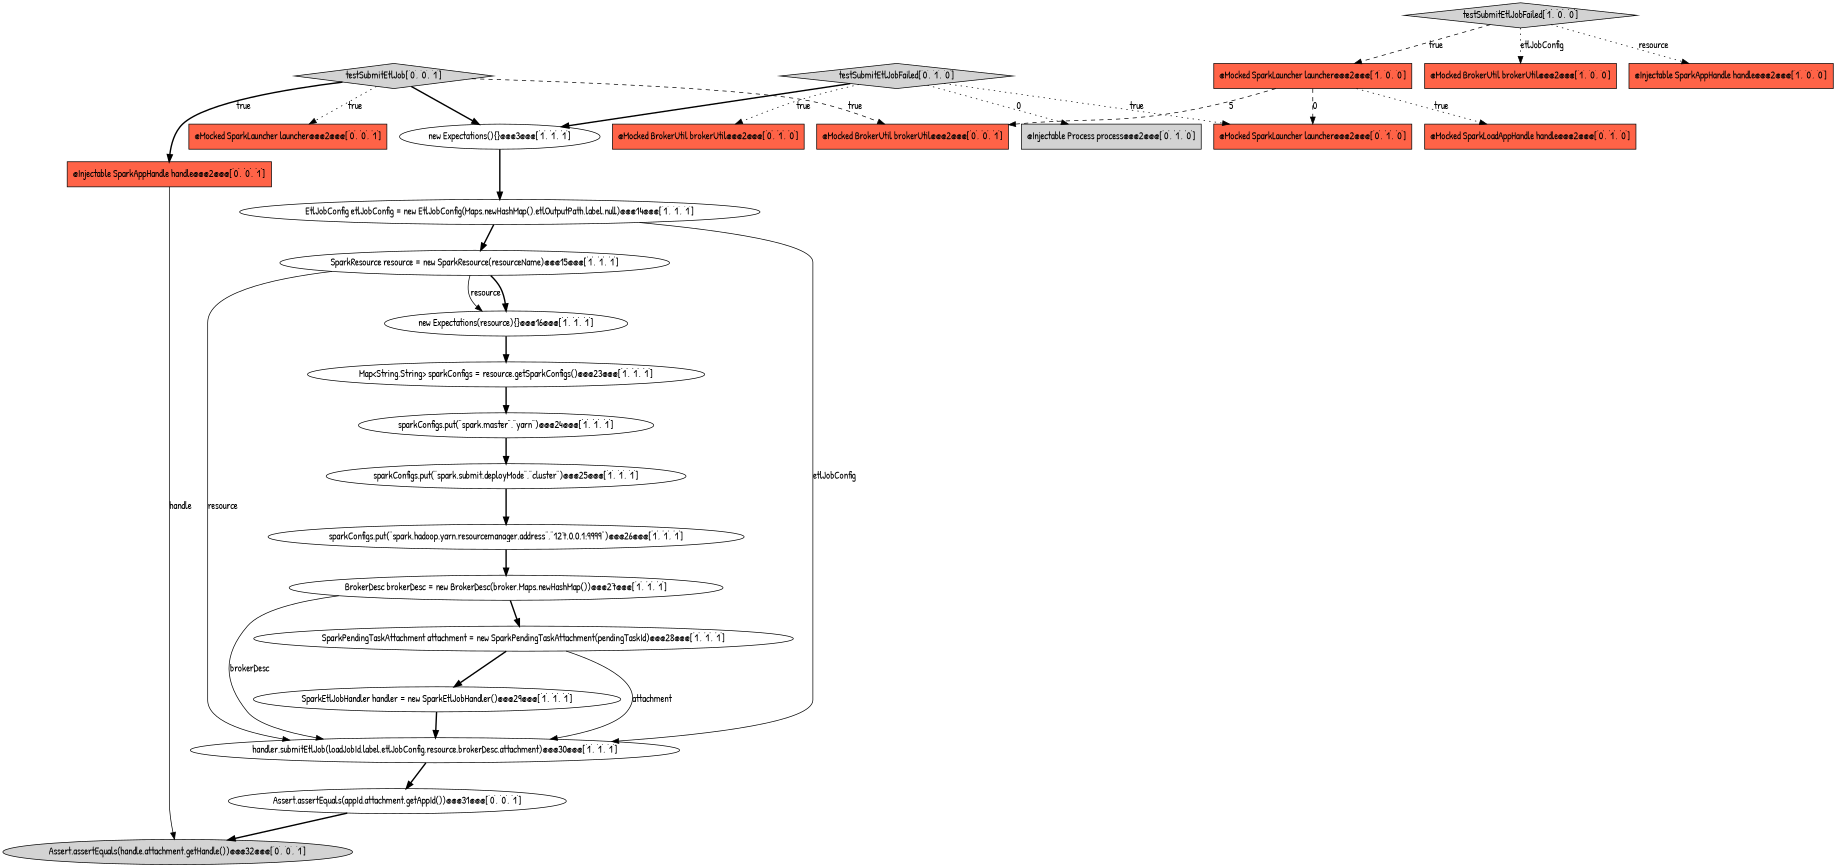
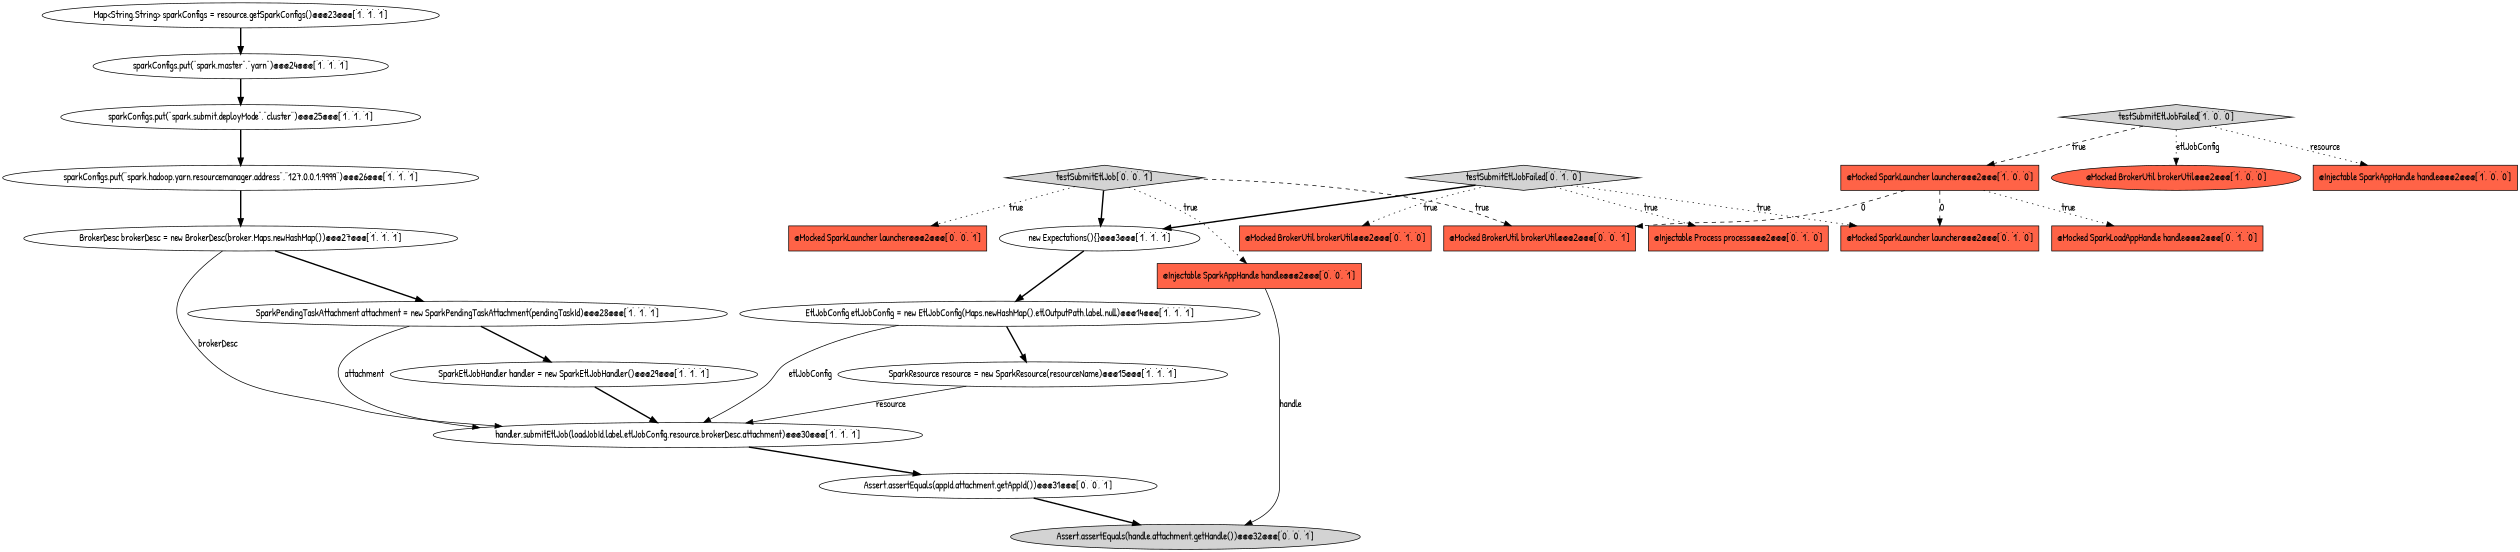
node "@Mocked BrokerUtil brokerUtil@@@2@@@['1', '0', '0']": shape box -> ellipse
edge "testSubmitEtlJob['0', '0', '1']" -> "@Injectable SparkAppHandle handle@@@2@@@['0', '0', '1']": style bold -> dotted
edge "testSubmitEtlJobFailed['0', '1', '0']" -> "@Injectable Process process@@@2@@@['0', '1', '0']": label "0" -> "true"
edge "@Mocked SparkLauncher launcher@@@2@@@['1', '0', '0']" -> "@Mocked BrokerUtil brokerUtil@@@2@@@['0', '0', '1']": label "5" -> "0"
node "@Injectable Process process@@@2@@@['0', '1', '0']": fillcolor lightgray -> tomato
node "new Expectations(resource){}@@@16@@@['1', '1', '1']": removed
